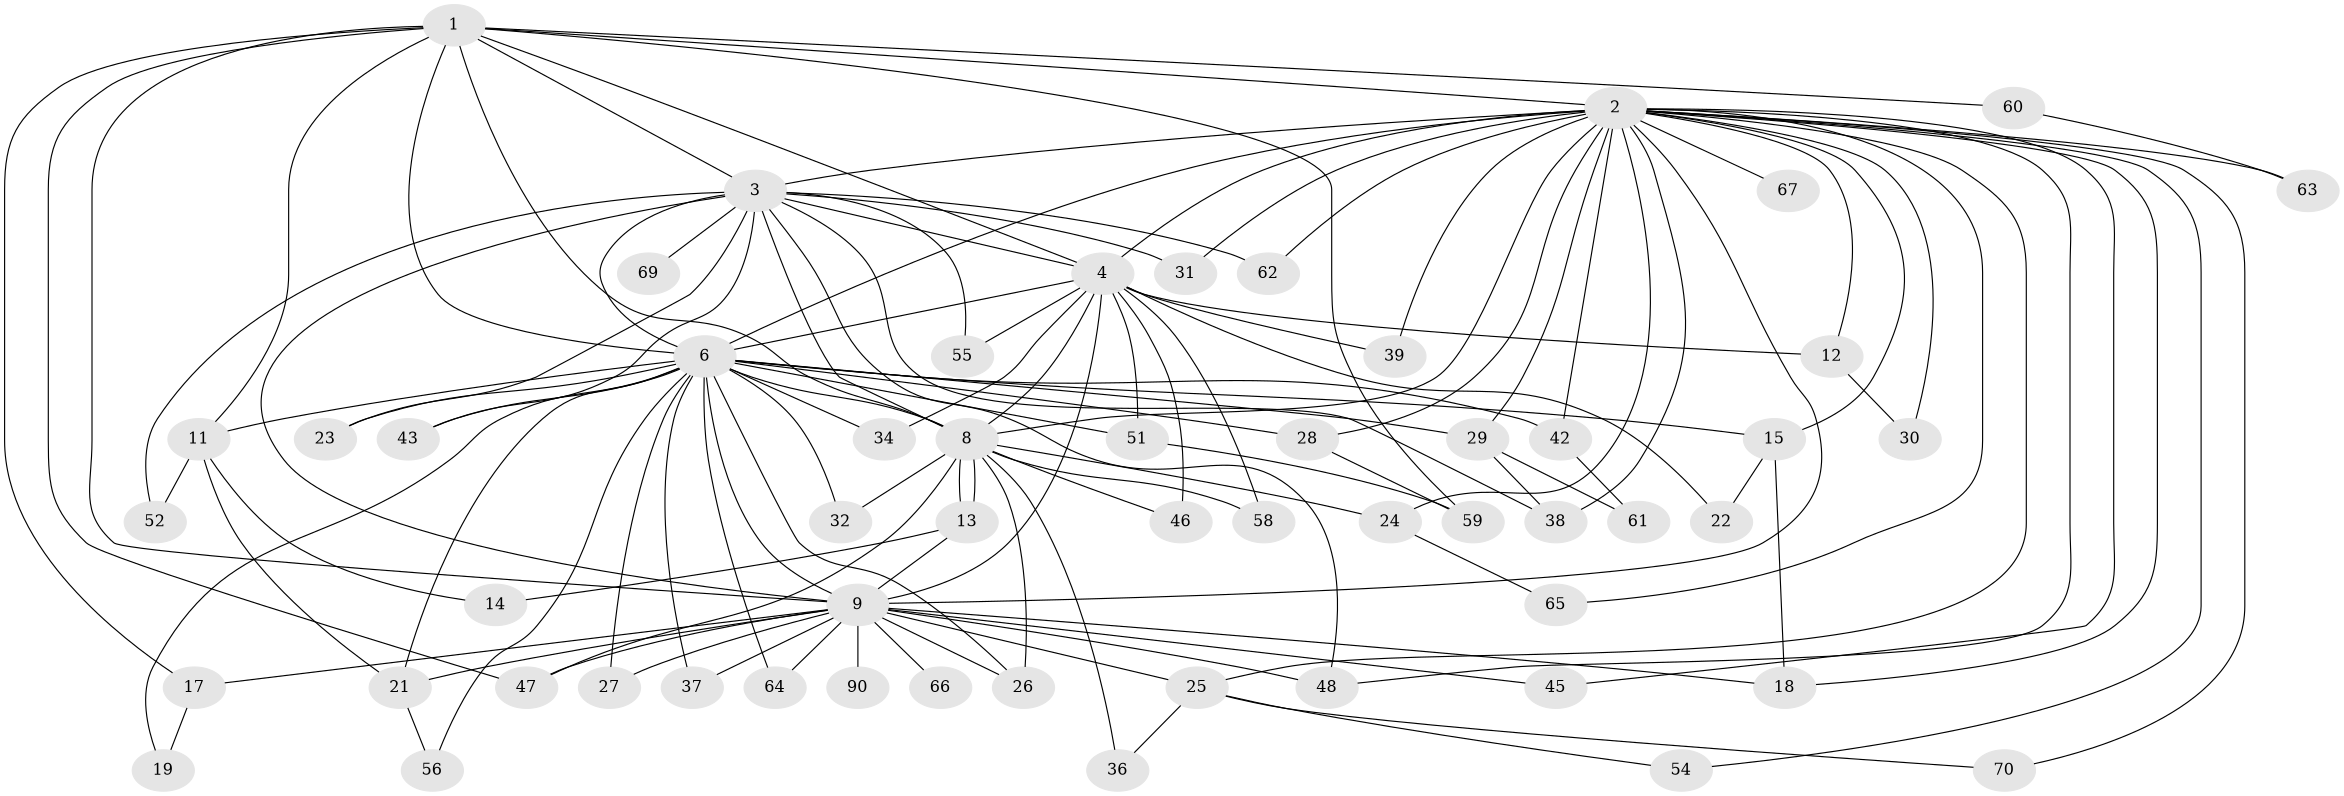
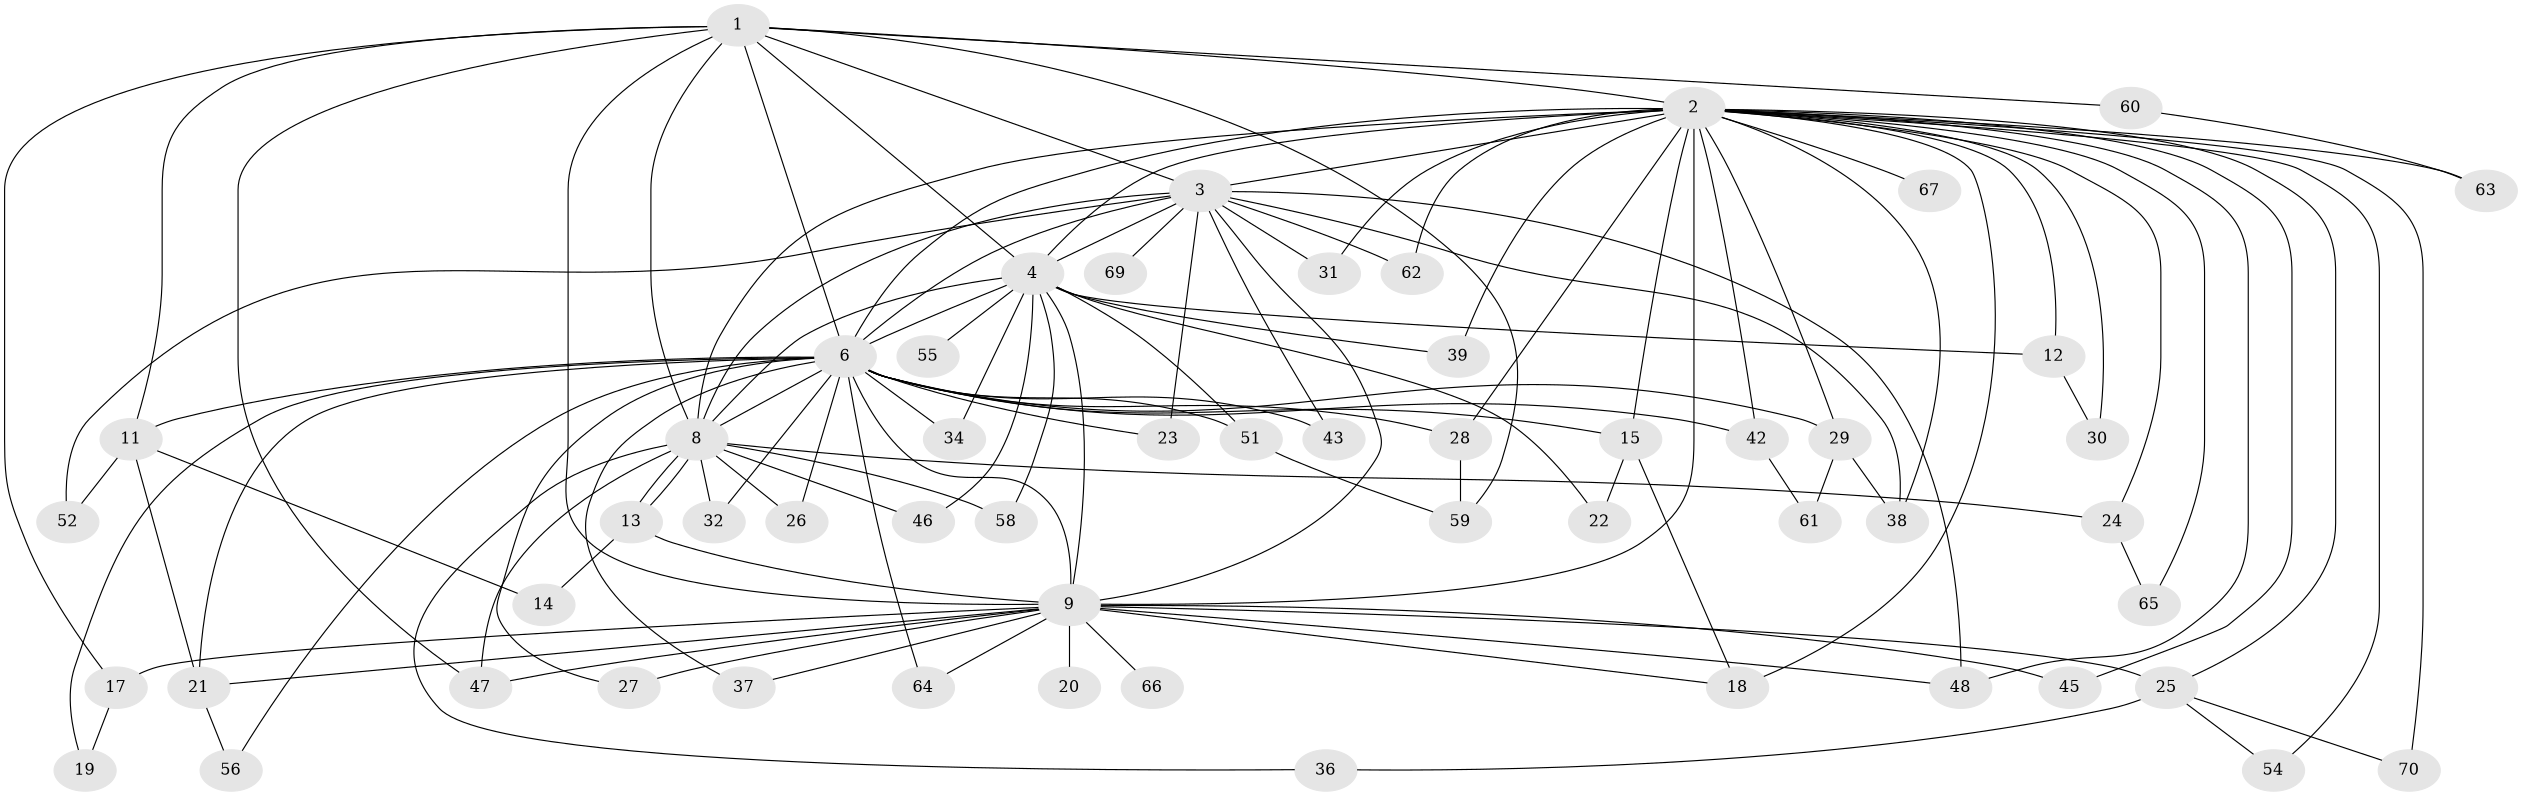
edge "3" -- "55": removed
edge "9" -- "26": removed
node "90": label "90" -> "20"
